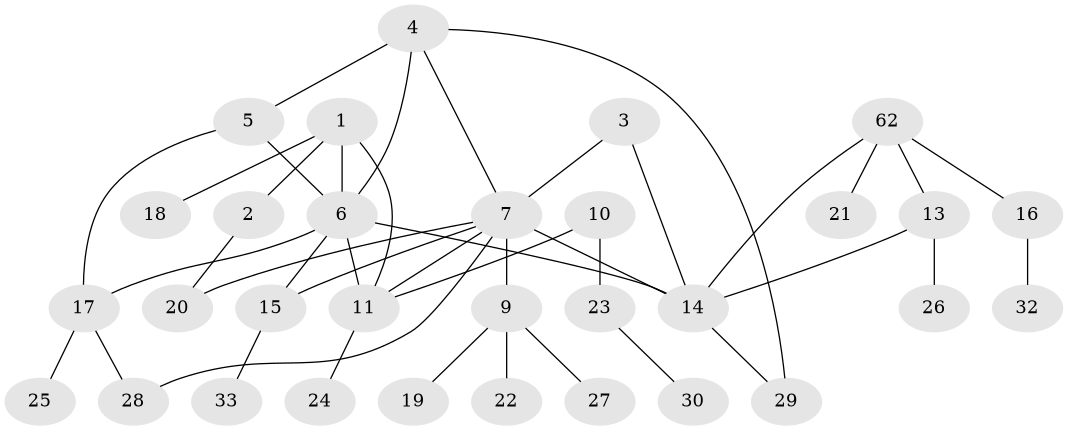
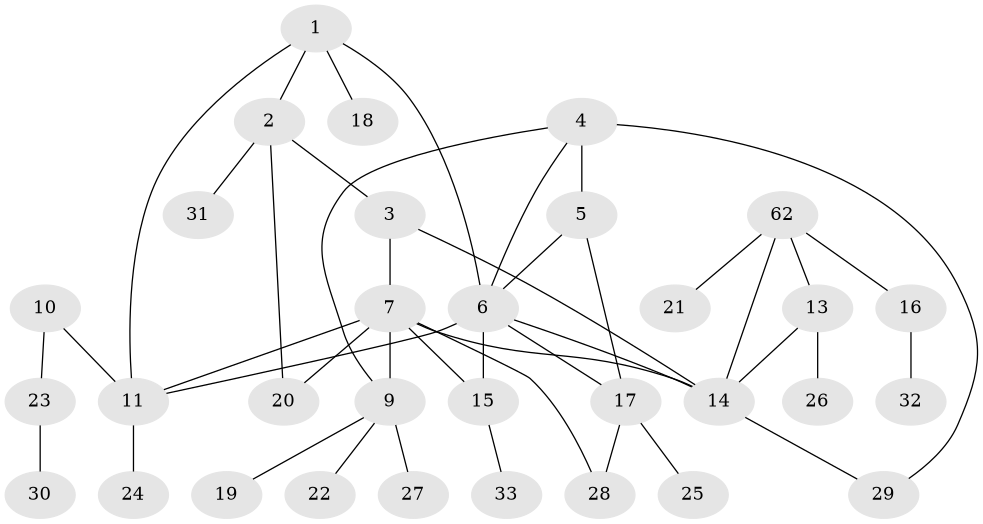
edge "4" -- "7": now "4" -- "9"
edge "2" -- "3": added
node "31": added
